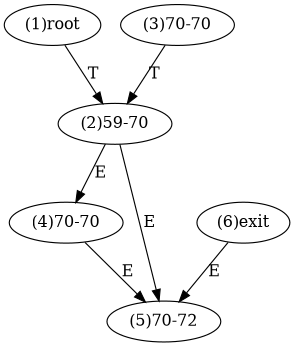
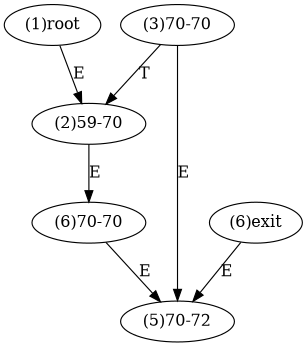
edge "(1)root" -> "(2)59-70": label "T" -> "E"
edge "(2)59-70" -> "(5)70-72": now "(3)70-70" -> "(5)70-72"
node "(4)70-70": label "(4)70-70" -> "(6)70-70"
